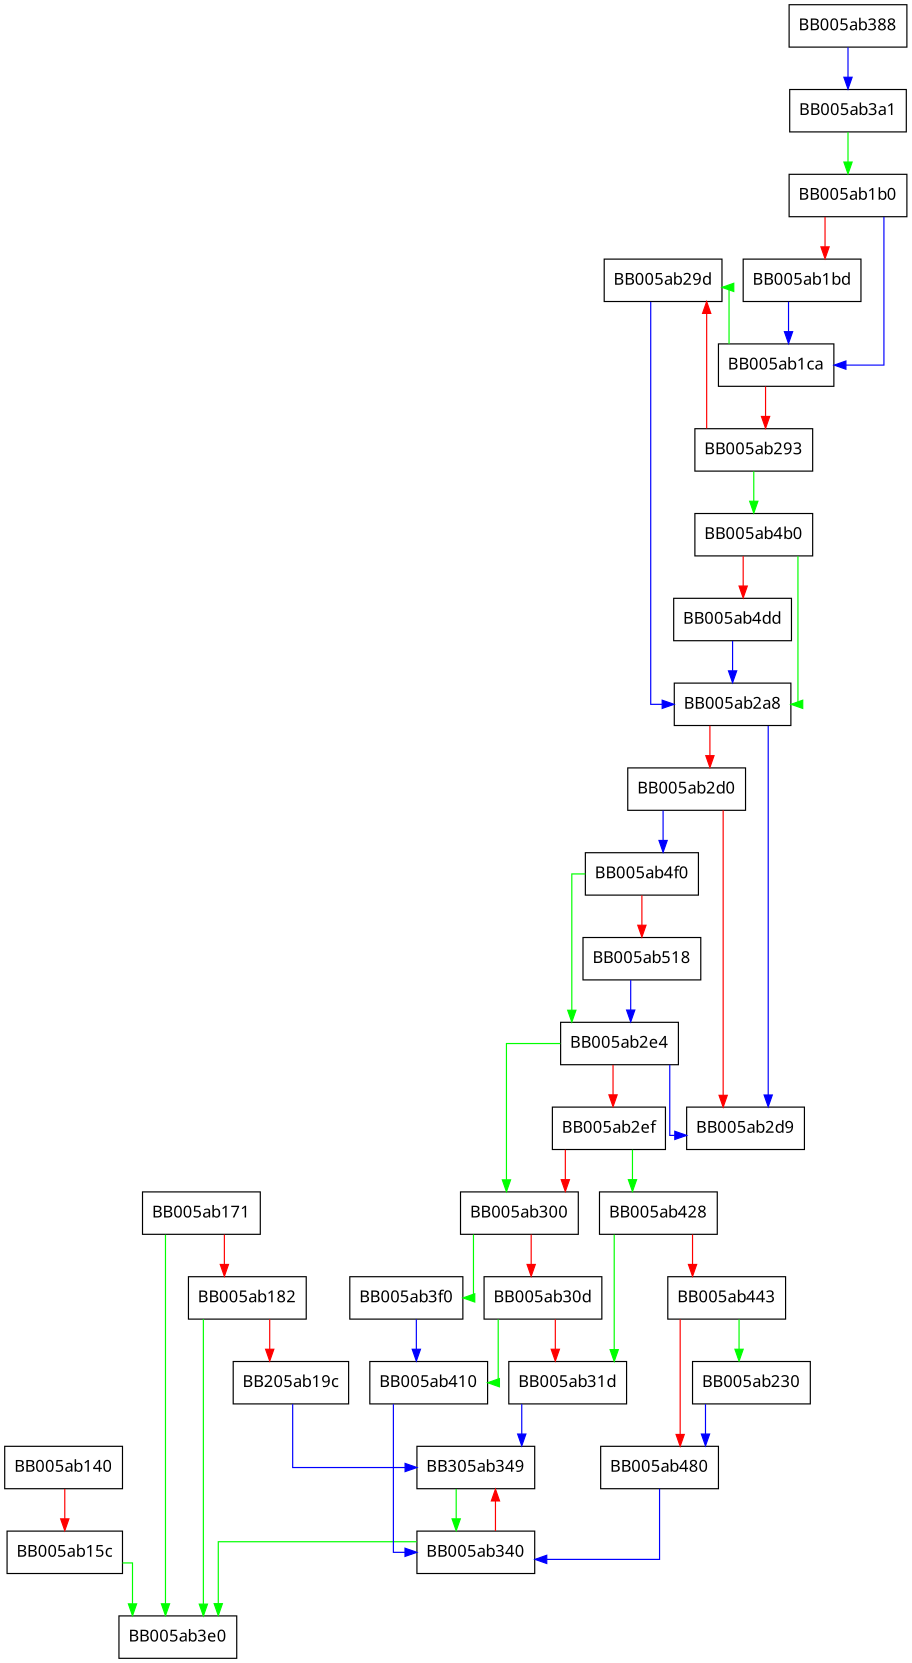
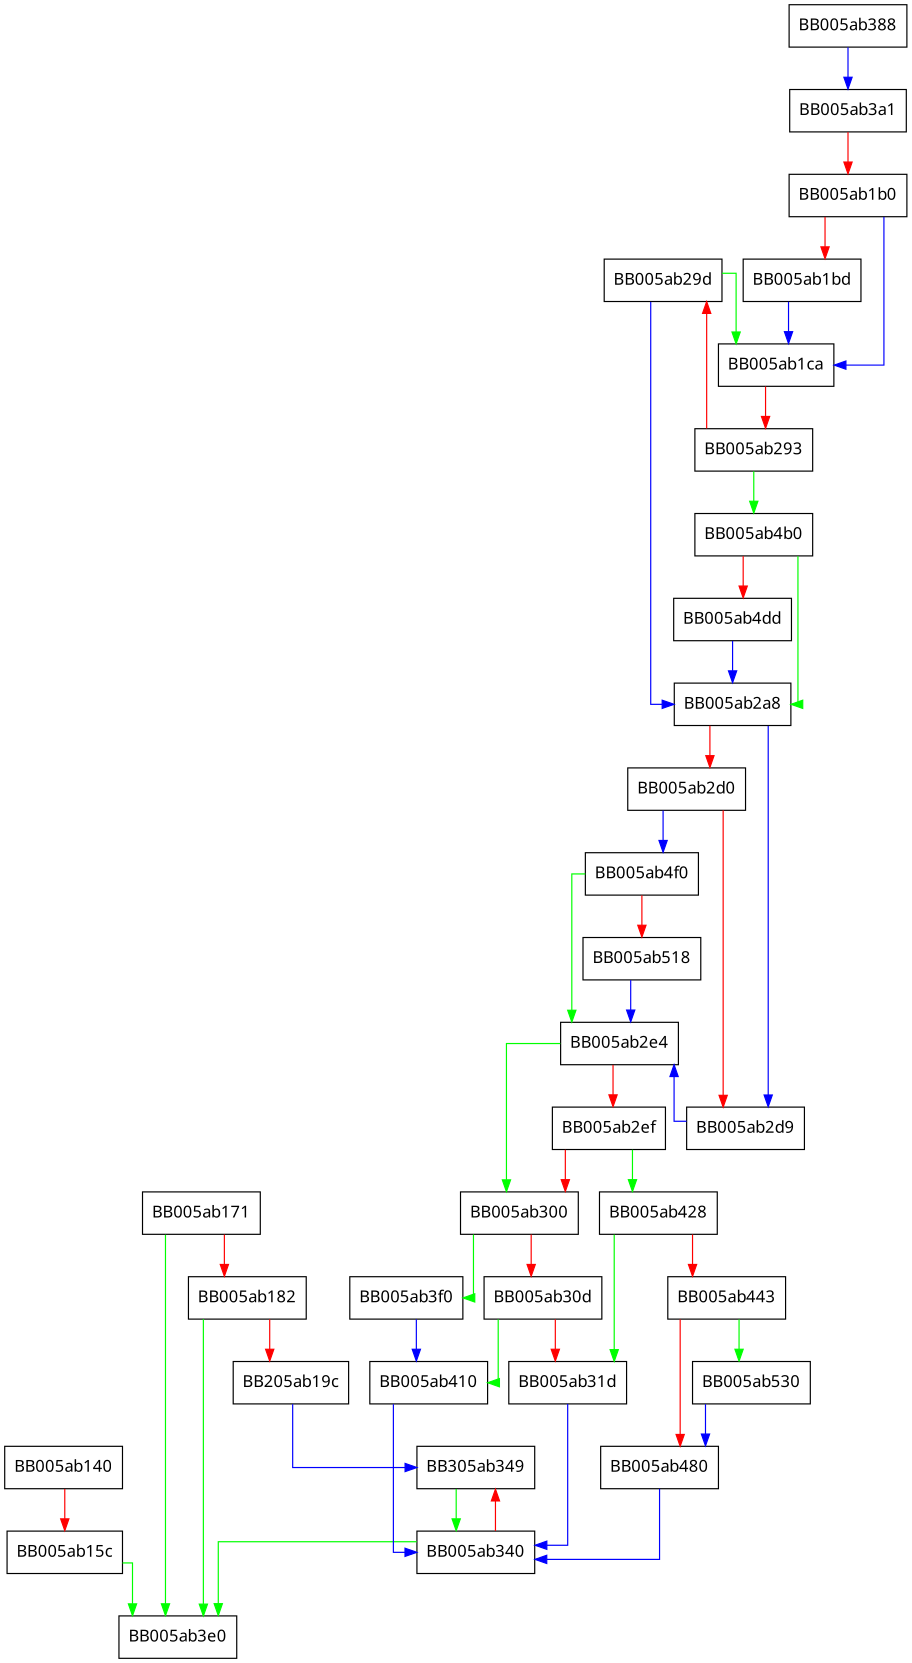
edge "BB005ab3a1" -> "BB005ab1b0": color green -> red
edge "BB005ab1ca" -> "BB005ab29d": reversed
edge "BB005ab2e4" -> "BB005ab2d9": reversed
node "BB005ab230": label "BB005ab230" -> "BB005ab530"
edge "BB005ab31d" -> "BB305ab349": now "BB005ab31d" -> "BB005ab340"
